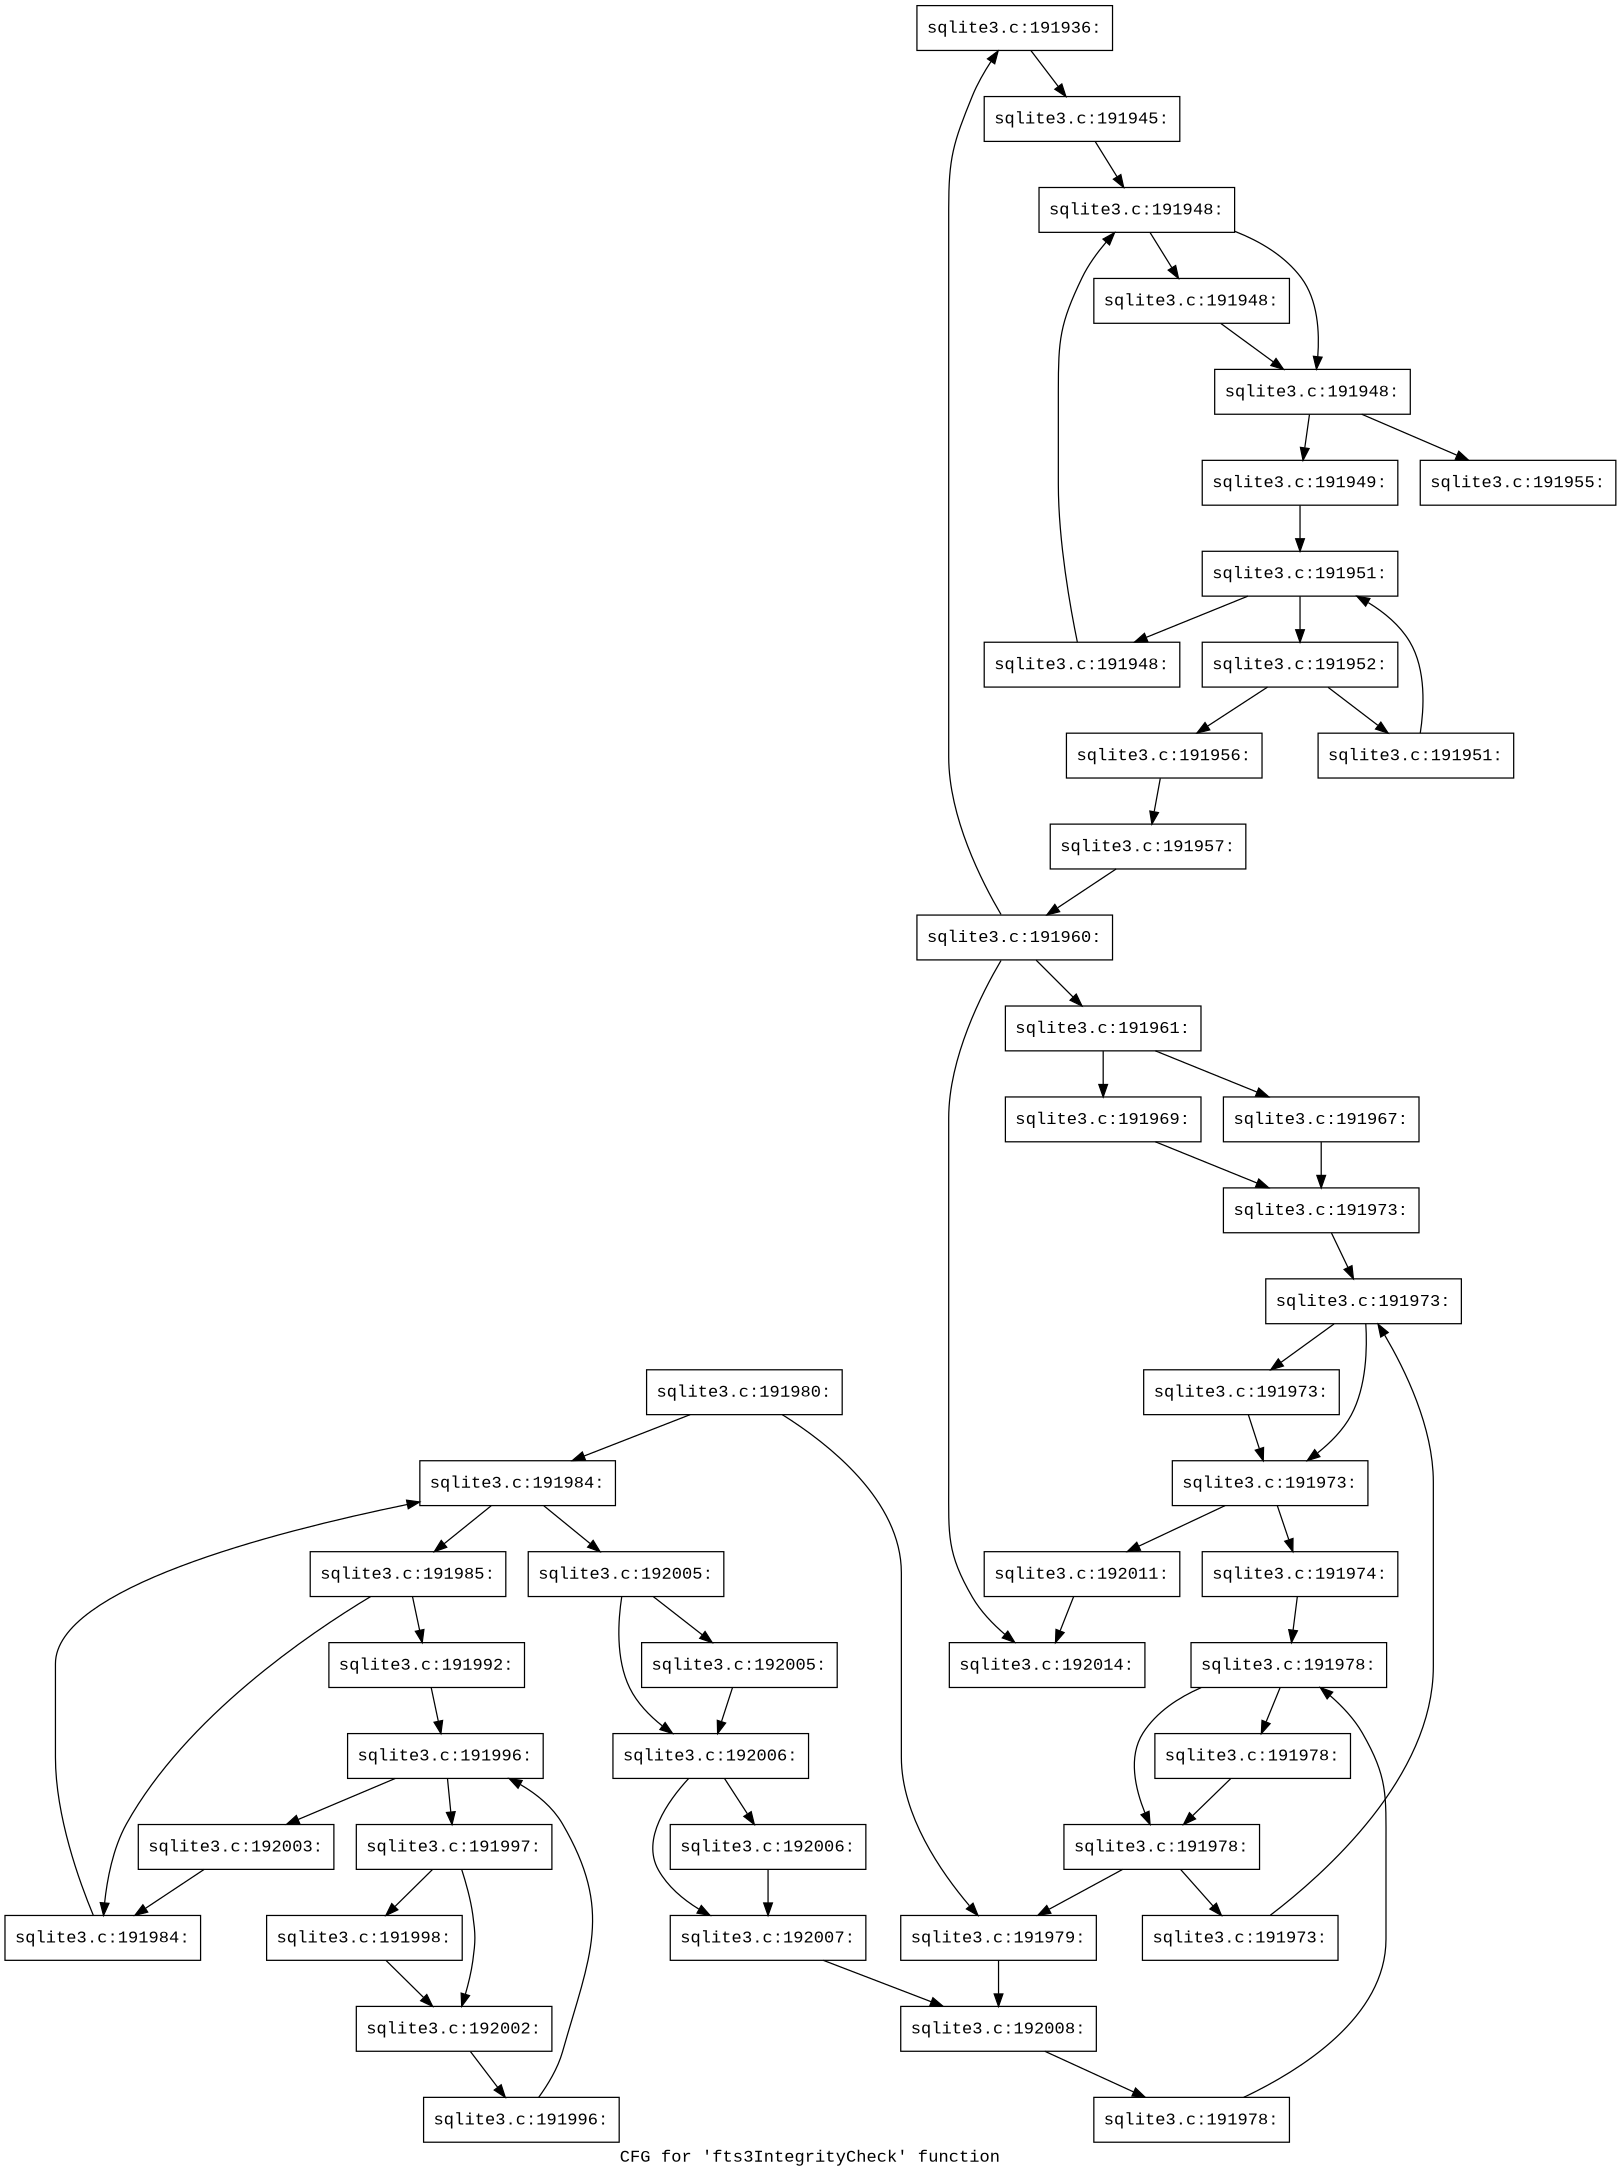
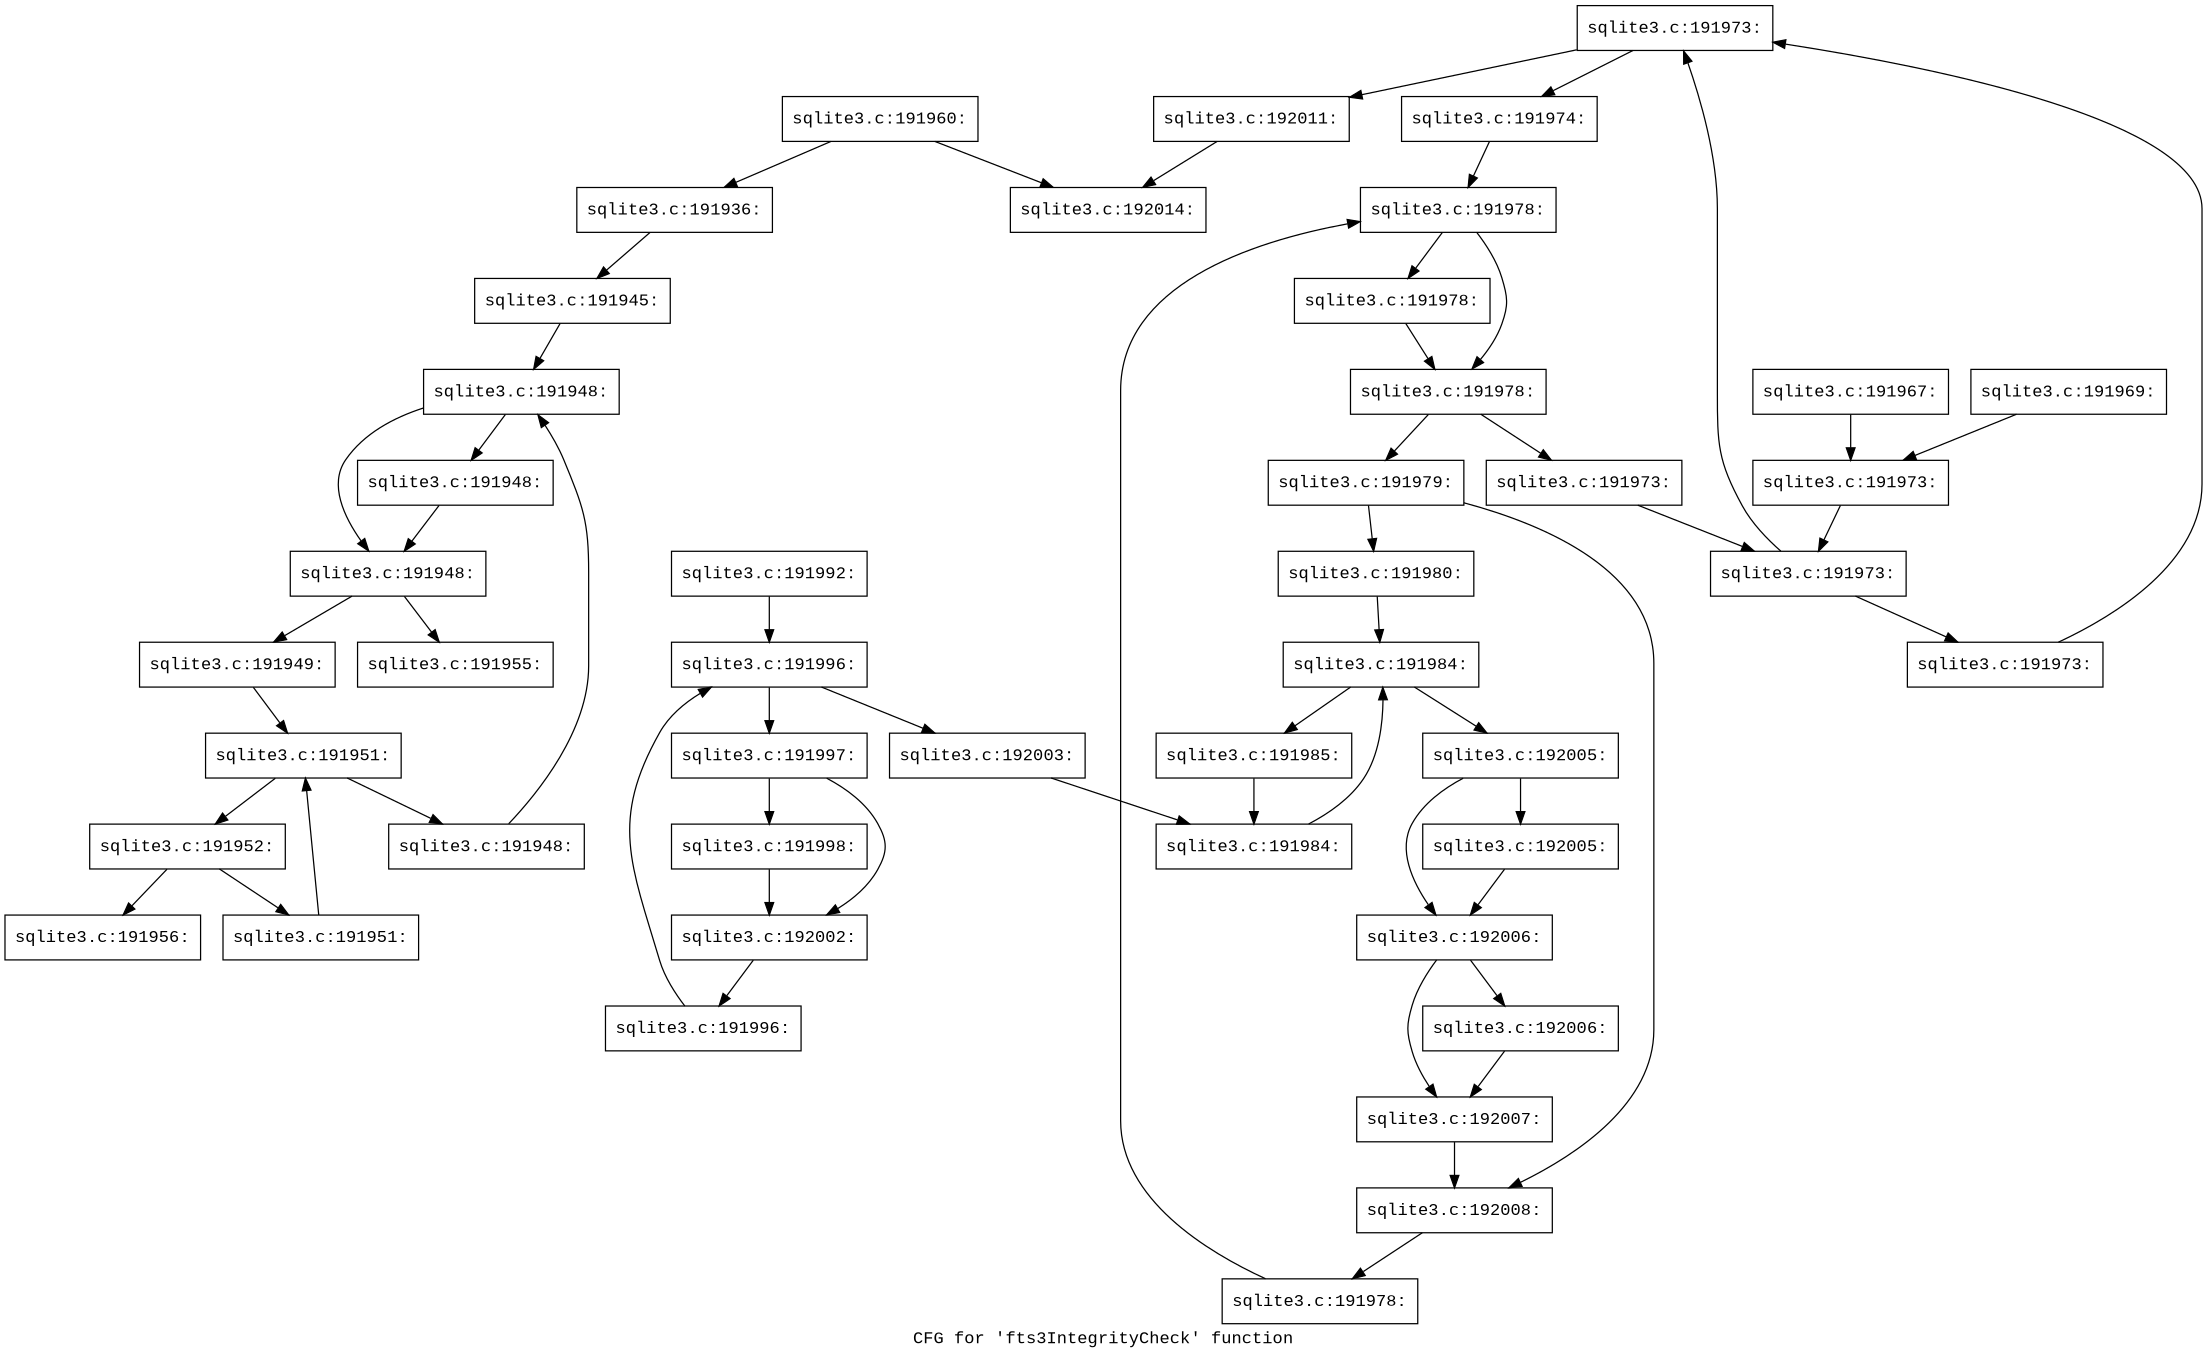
node "sqlite3.c:191957:": removed
node "sqlite3.c:191961:": removed
edge "sqlite3.c:191985:" -> "sqlite3.c:191992:": removed
edge "sqlite3.c:191980:" -> "sqlite3.c:191979:": reversed
